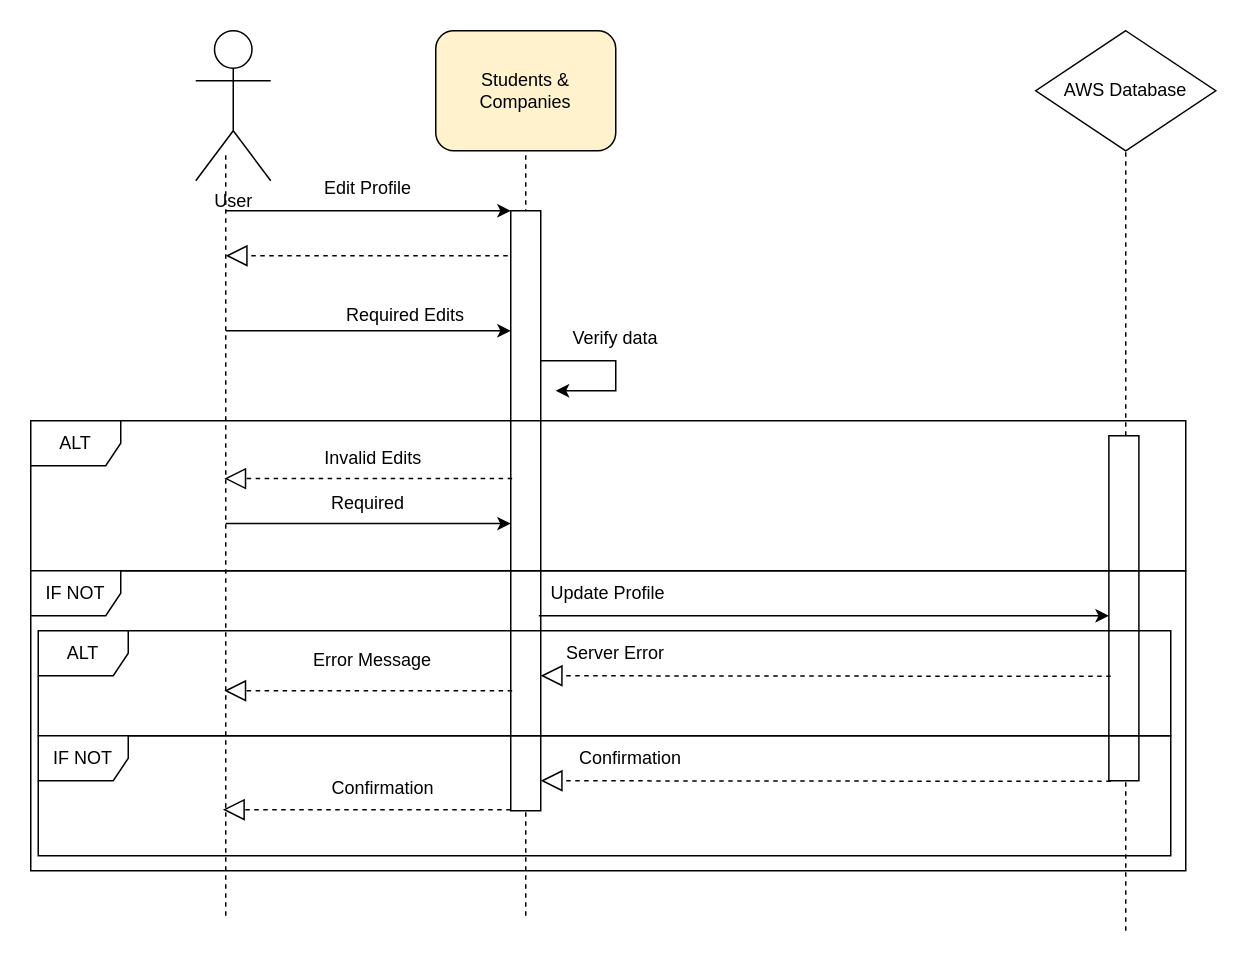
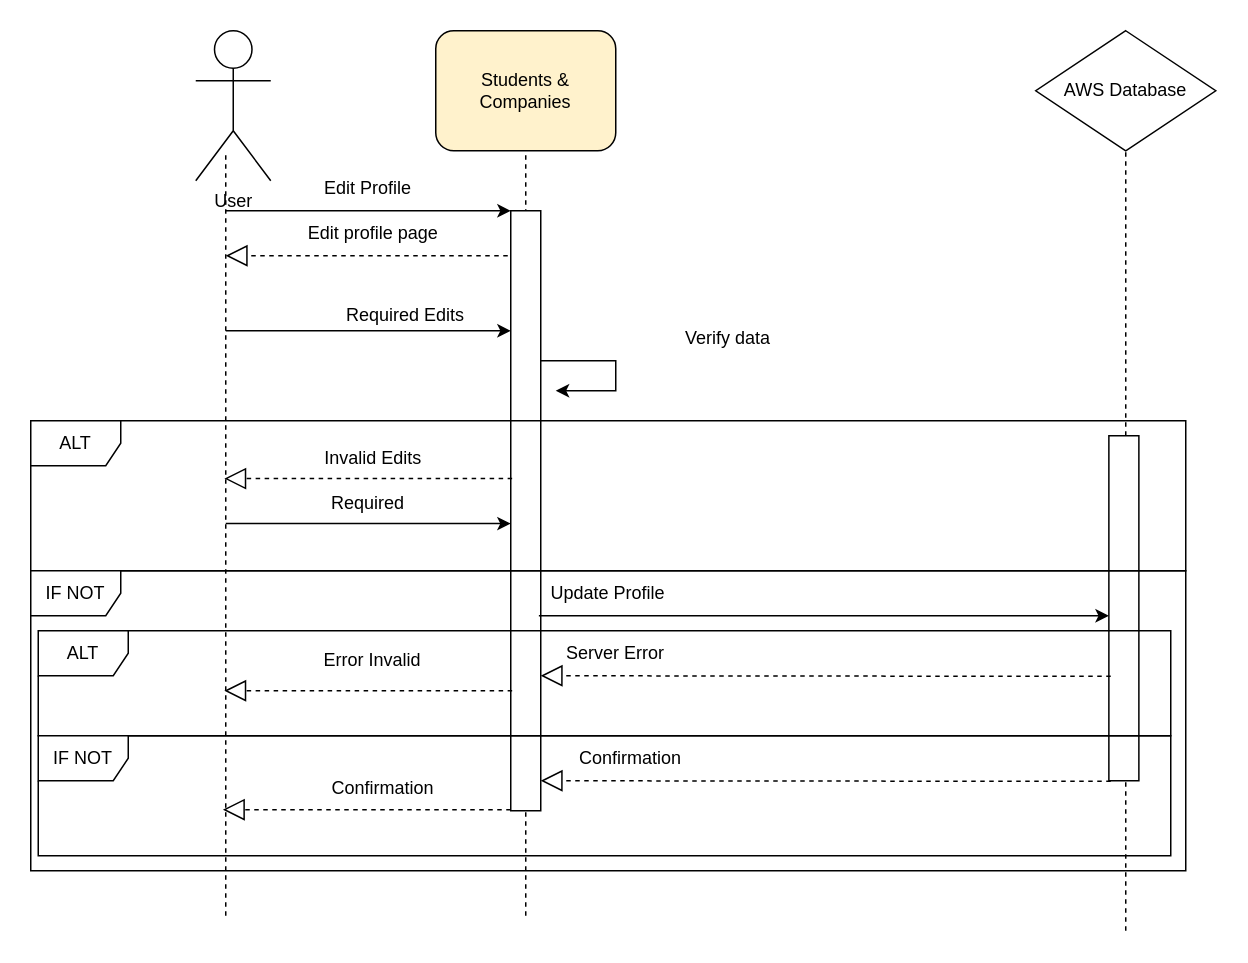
node "Edit profile page": added
node "Verify data": moved (616, 338) -> (728, 338)
node "Error Message": label "Error Message" -> "Error Invalid"
